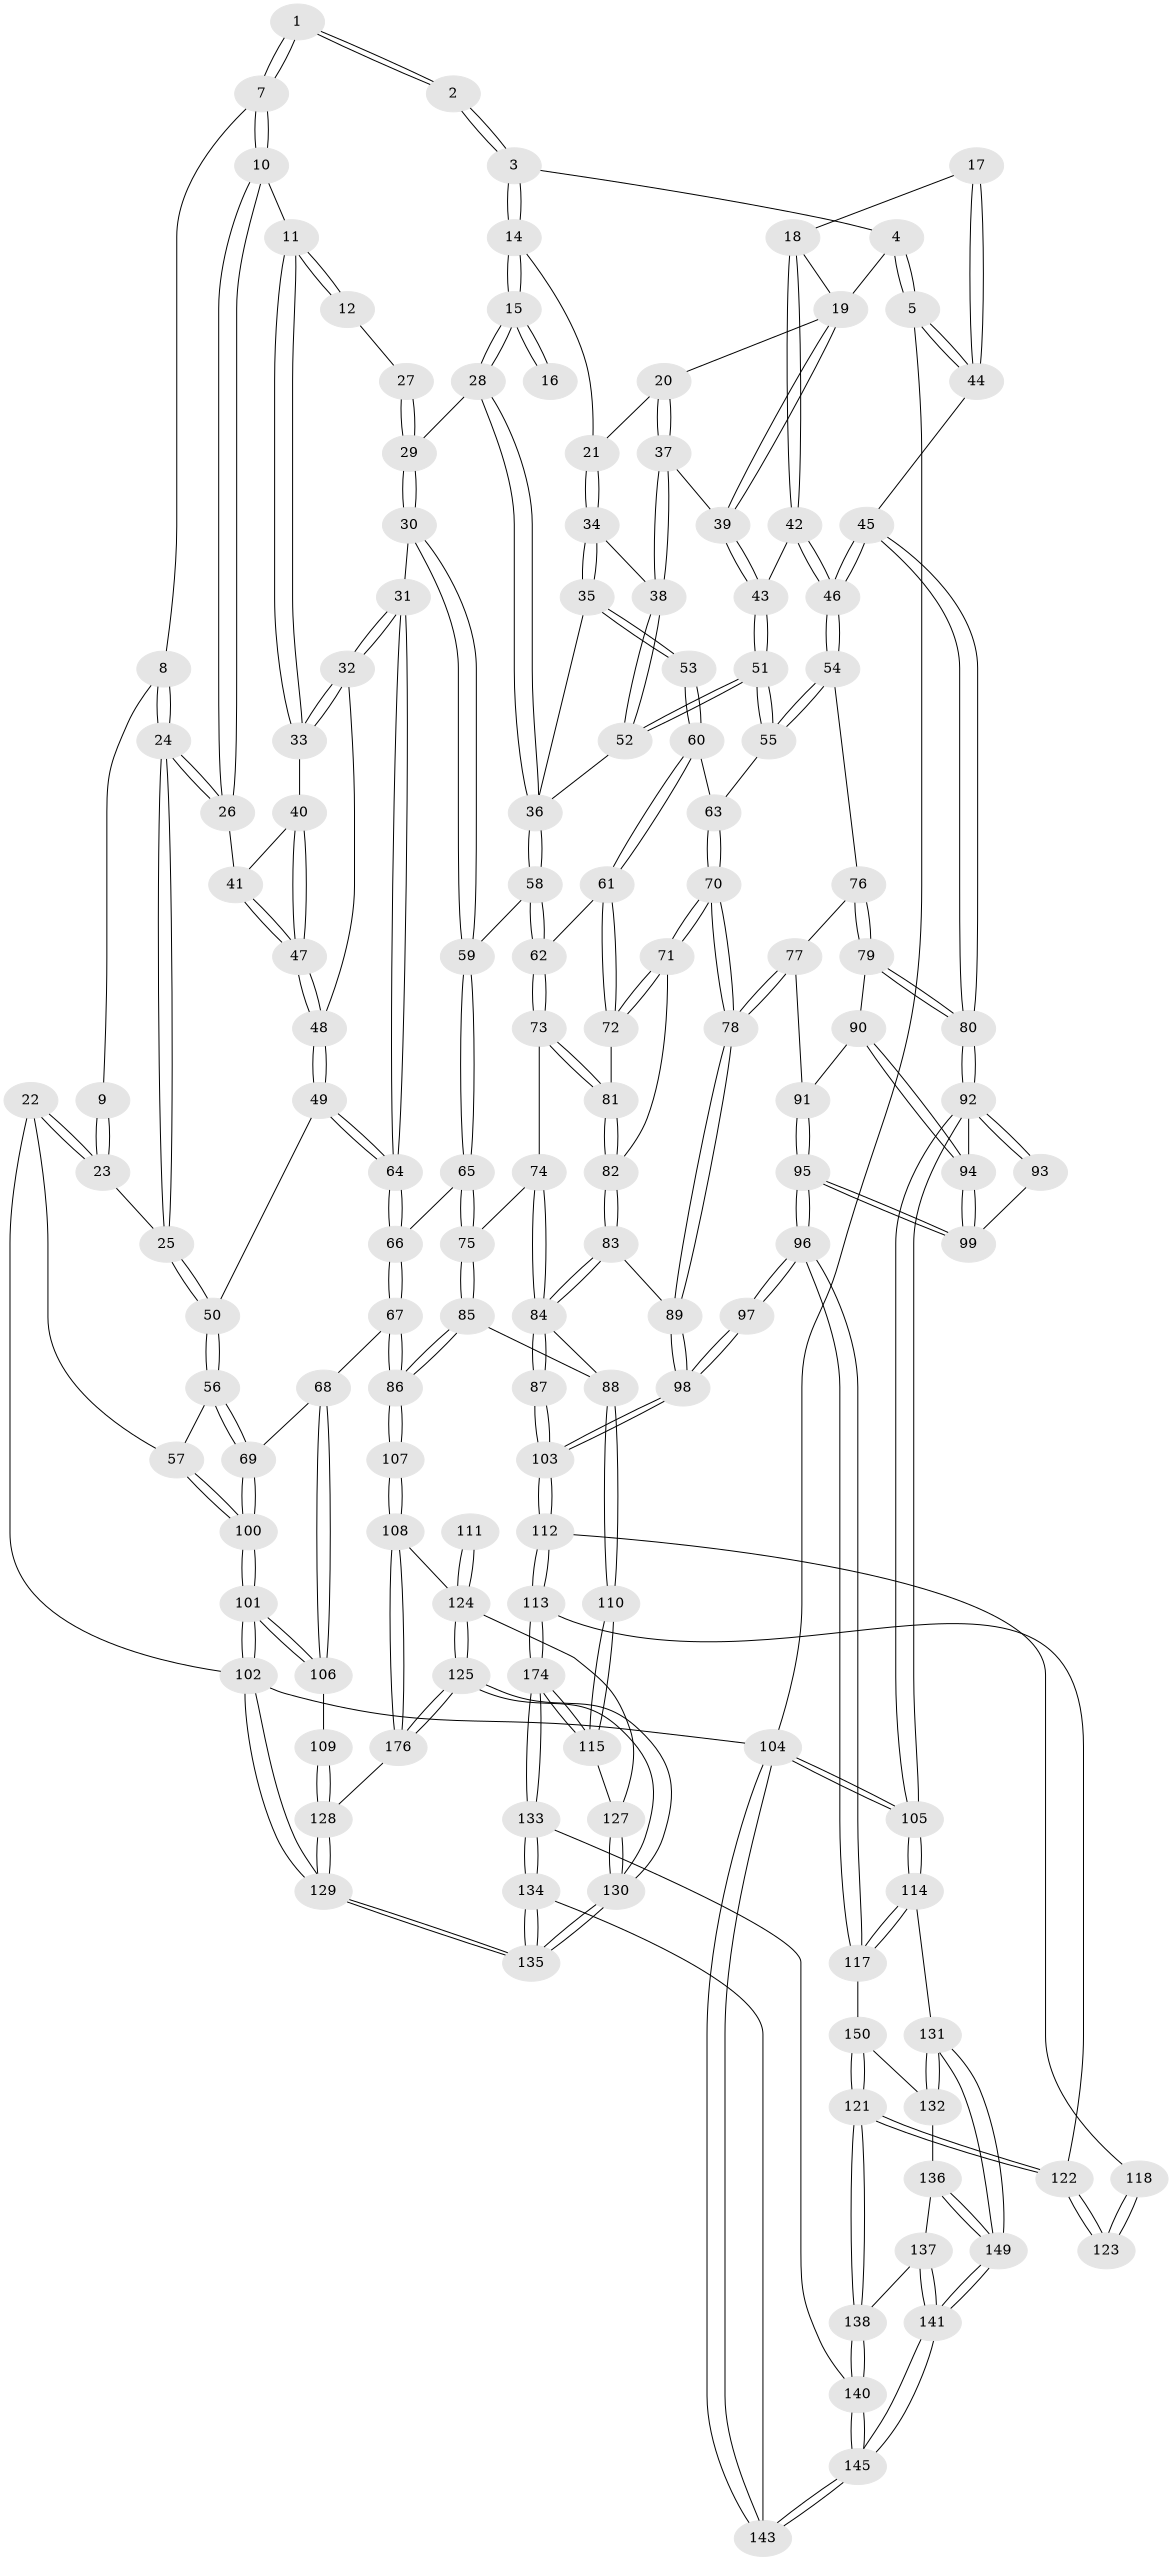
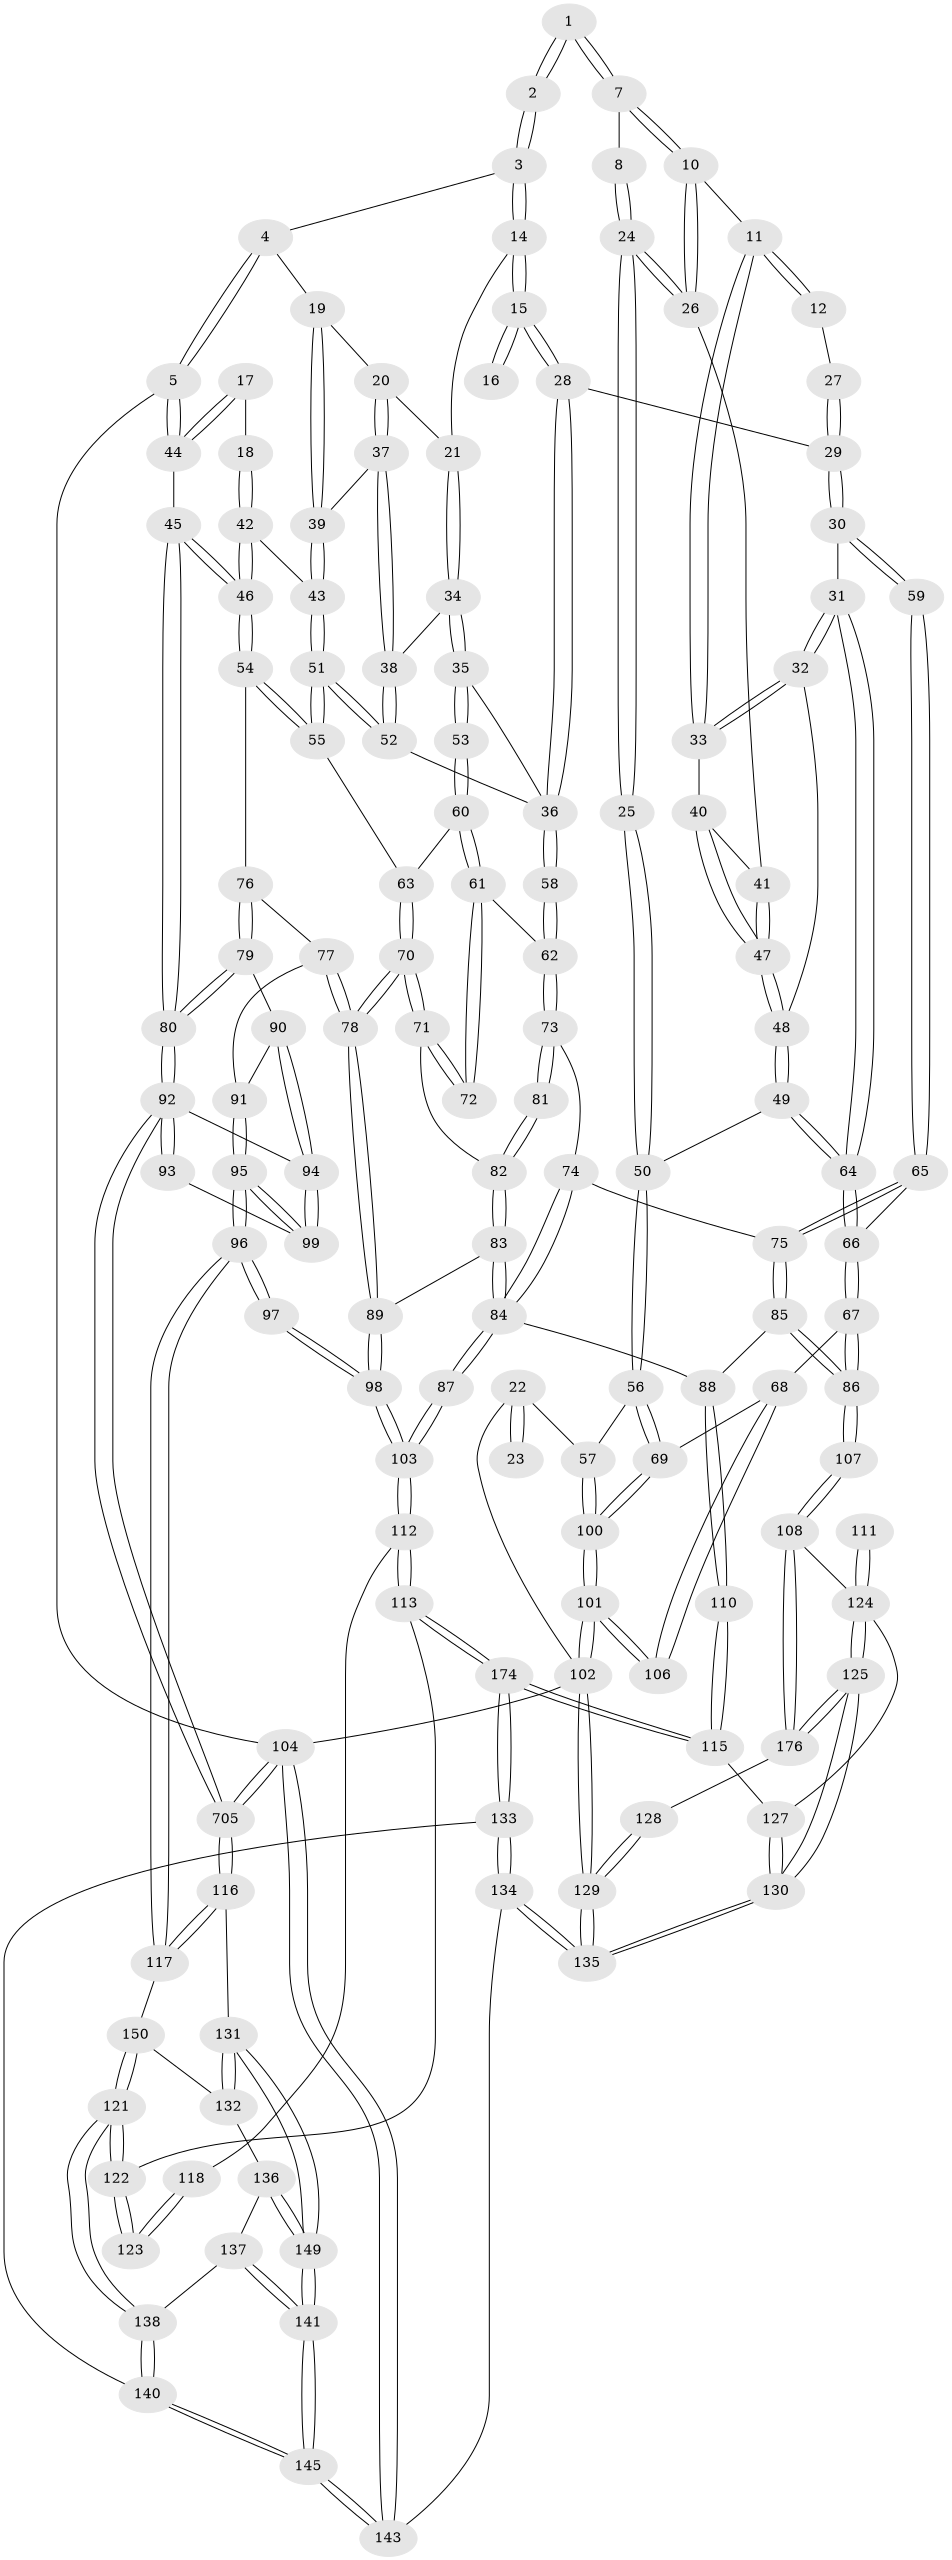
edge "18" -- "19": removed
edge "58" -- "59": removed
edge "72" -- "81": removed
node "9": removed
edge "23" -- "25": removed
node "109": removed
node "105": label "105" -> "705"
node "114": label "114" -> "116"
